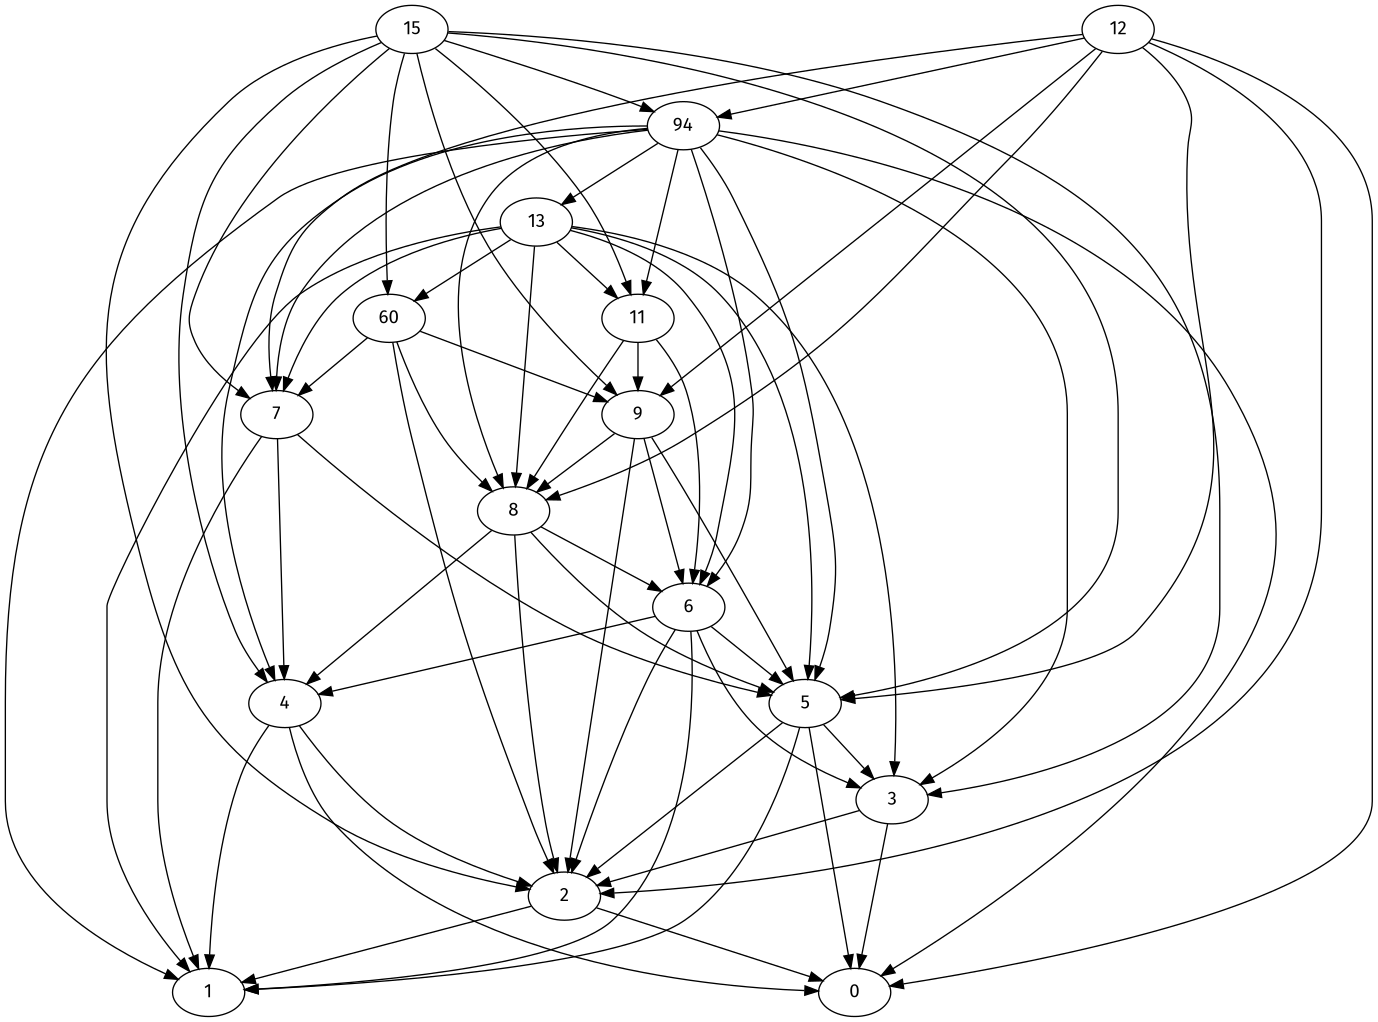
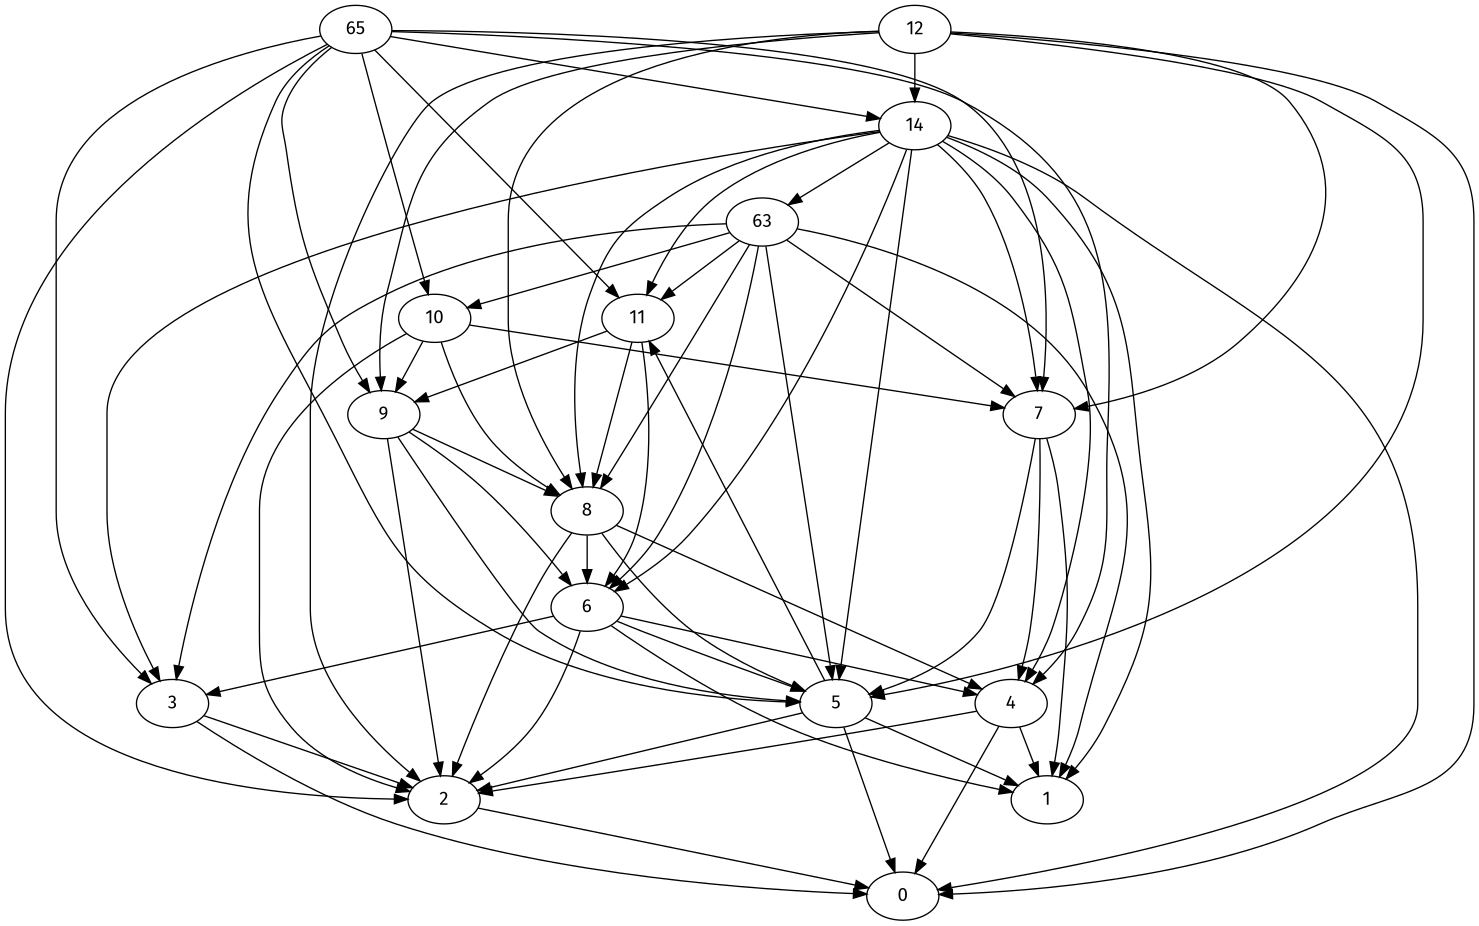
node "15": label "15" -> "65"
node "94": label "94" -> "14"
node "13": label "13" -> "63"
node "60": label "60" -> "10"
edge "5" -> "3": now "5" -> "11"
edge "2" -> "1": removed
